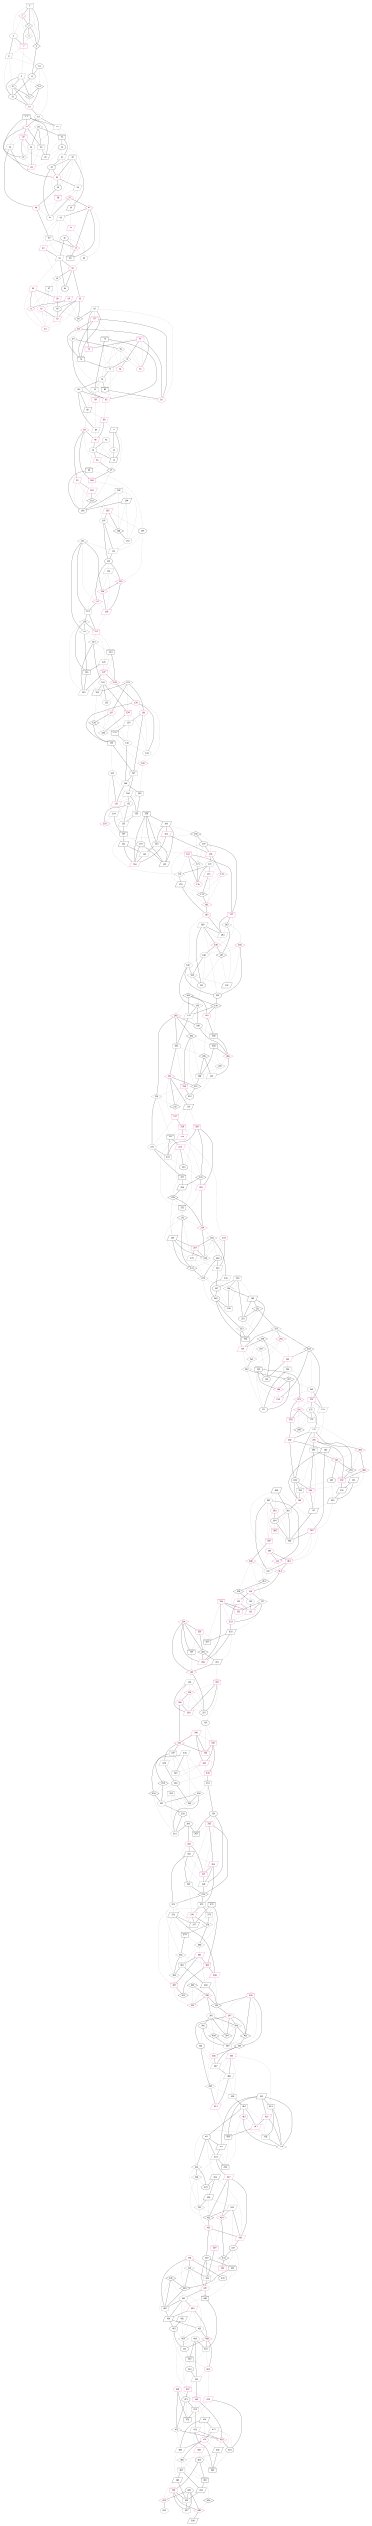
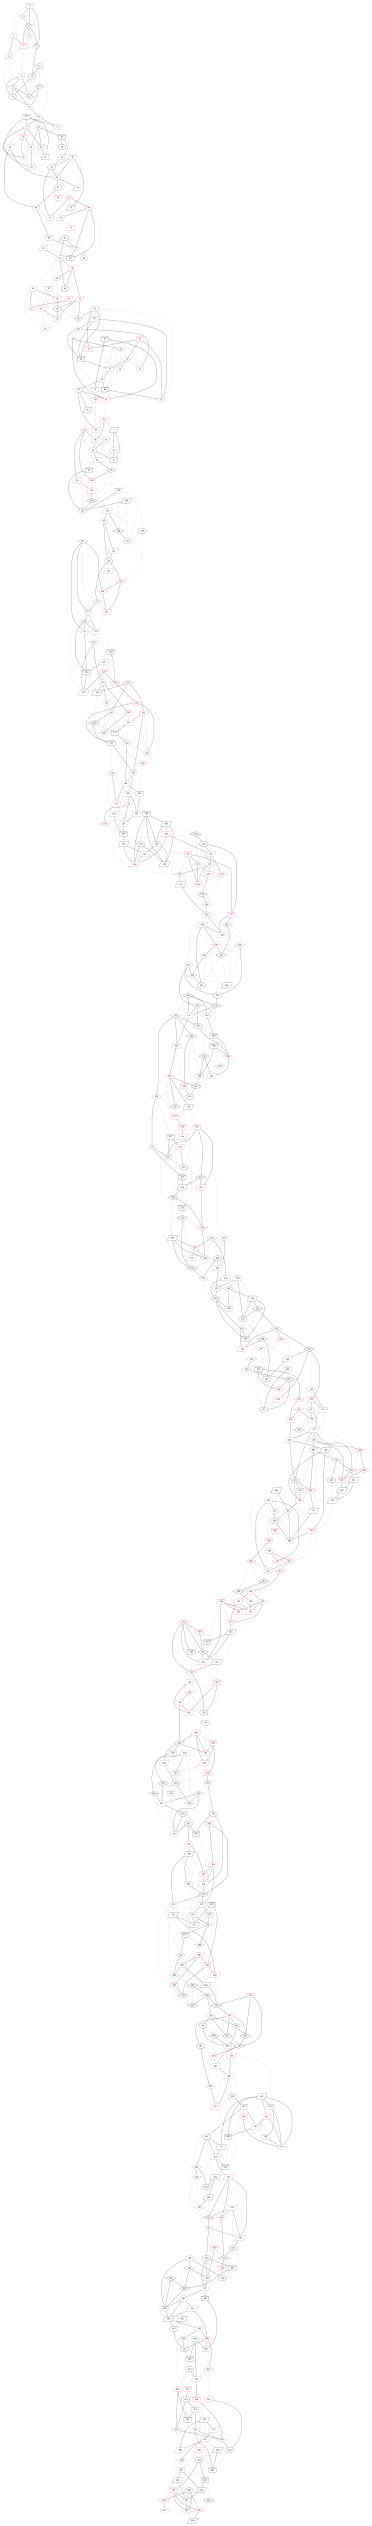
node "392": color deeppink -> black
